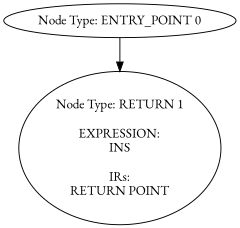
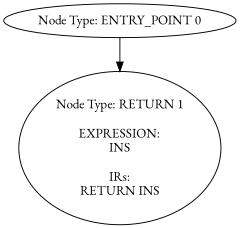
node "Node Type: RETURN 1 EXPRESSION: INS IRs: RETURN POINT": label "Node Type: RETURN 1 EXPRESSION: INS IRs: RETURN POINT" -> "Node Type: RETURN 1 EXPRESSION: INS IRs: RETURN INS"
